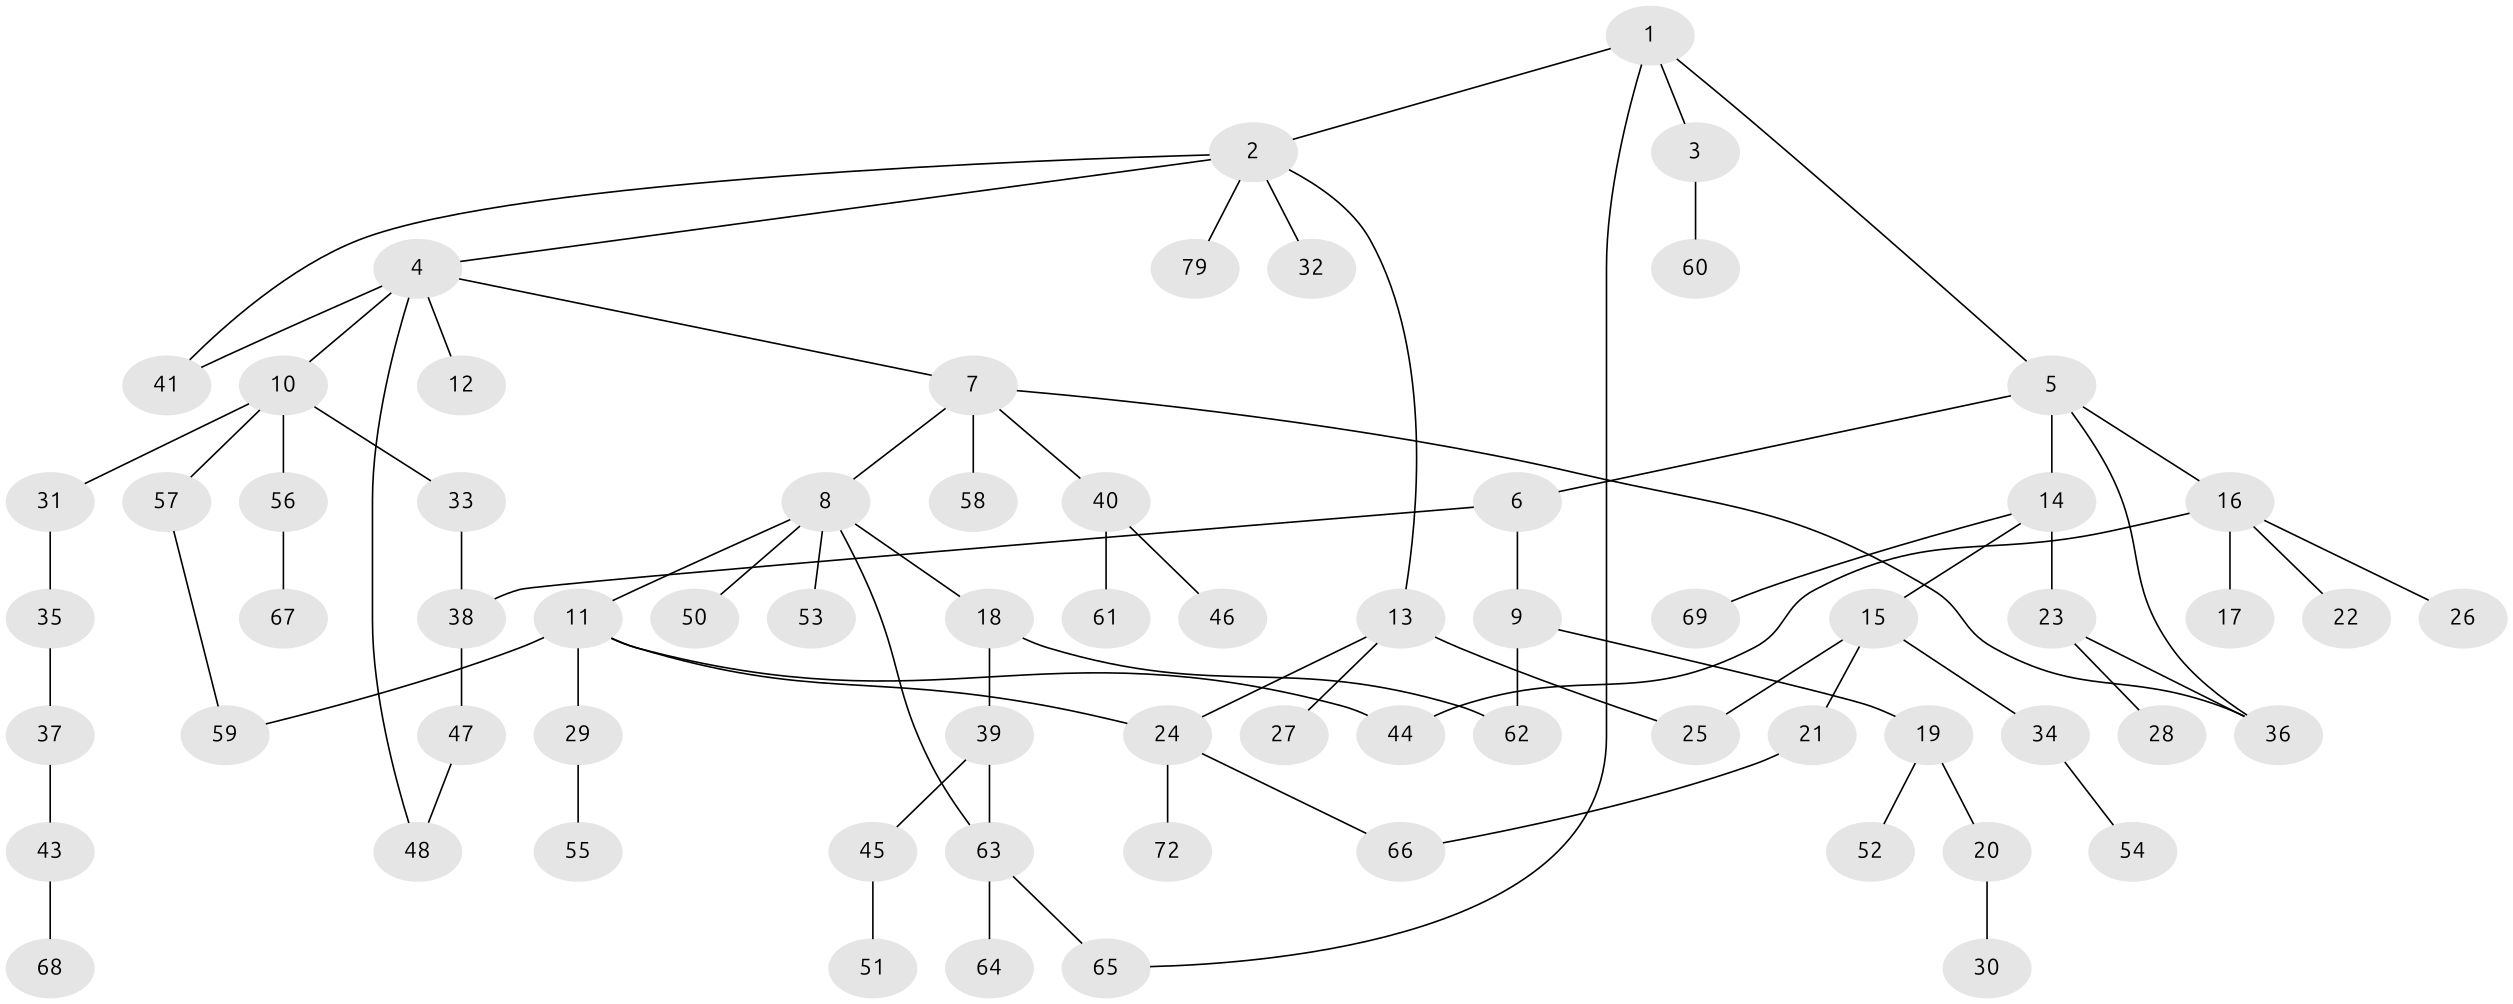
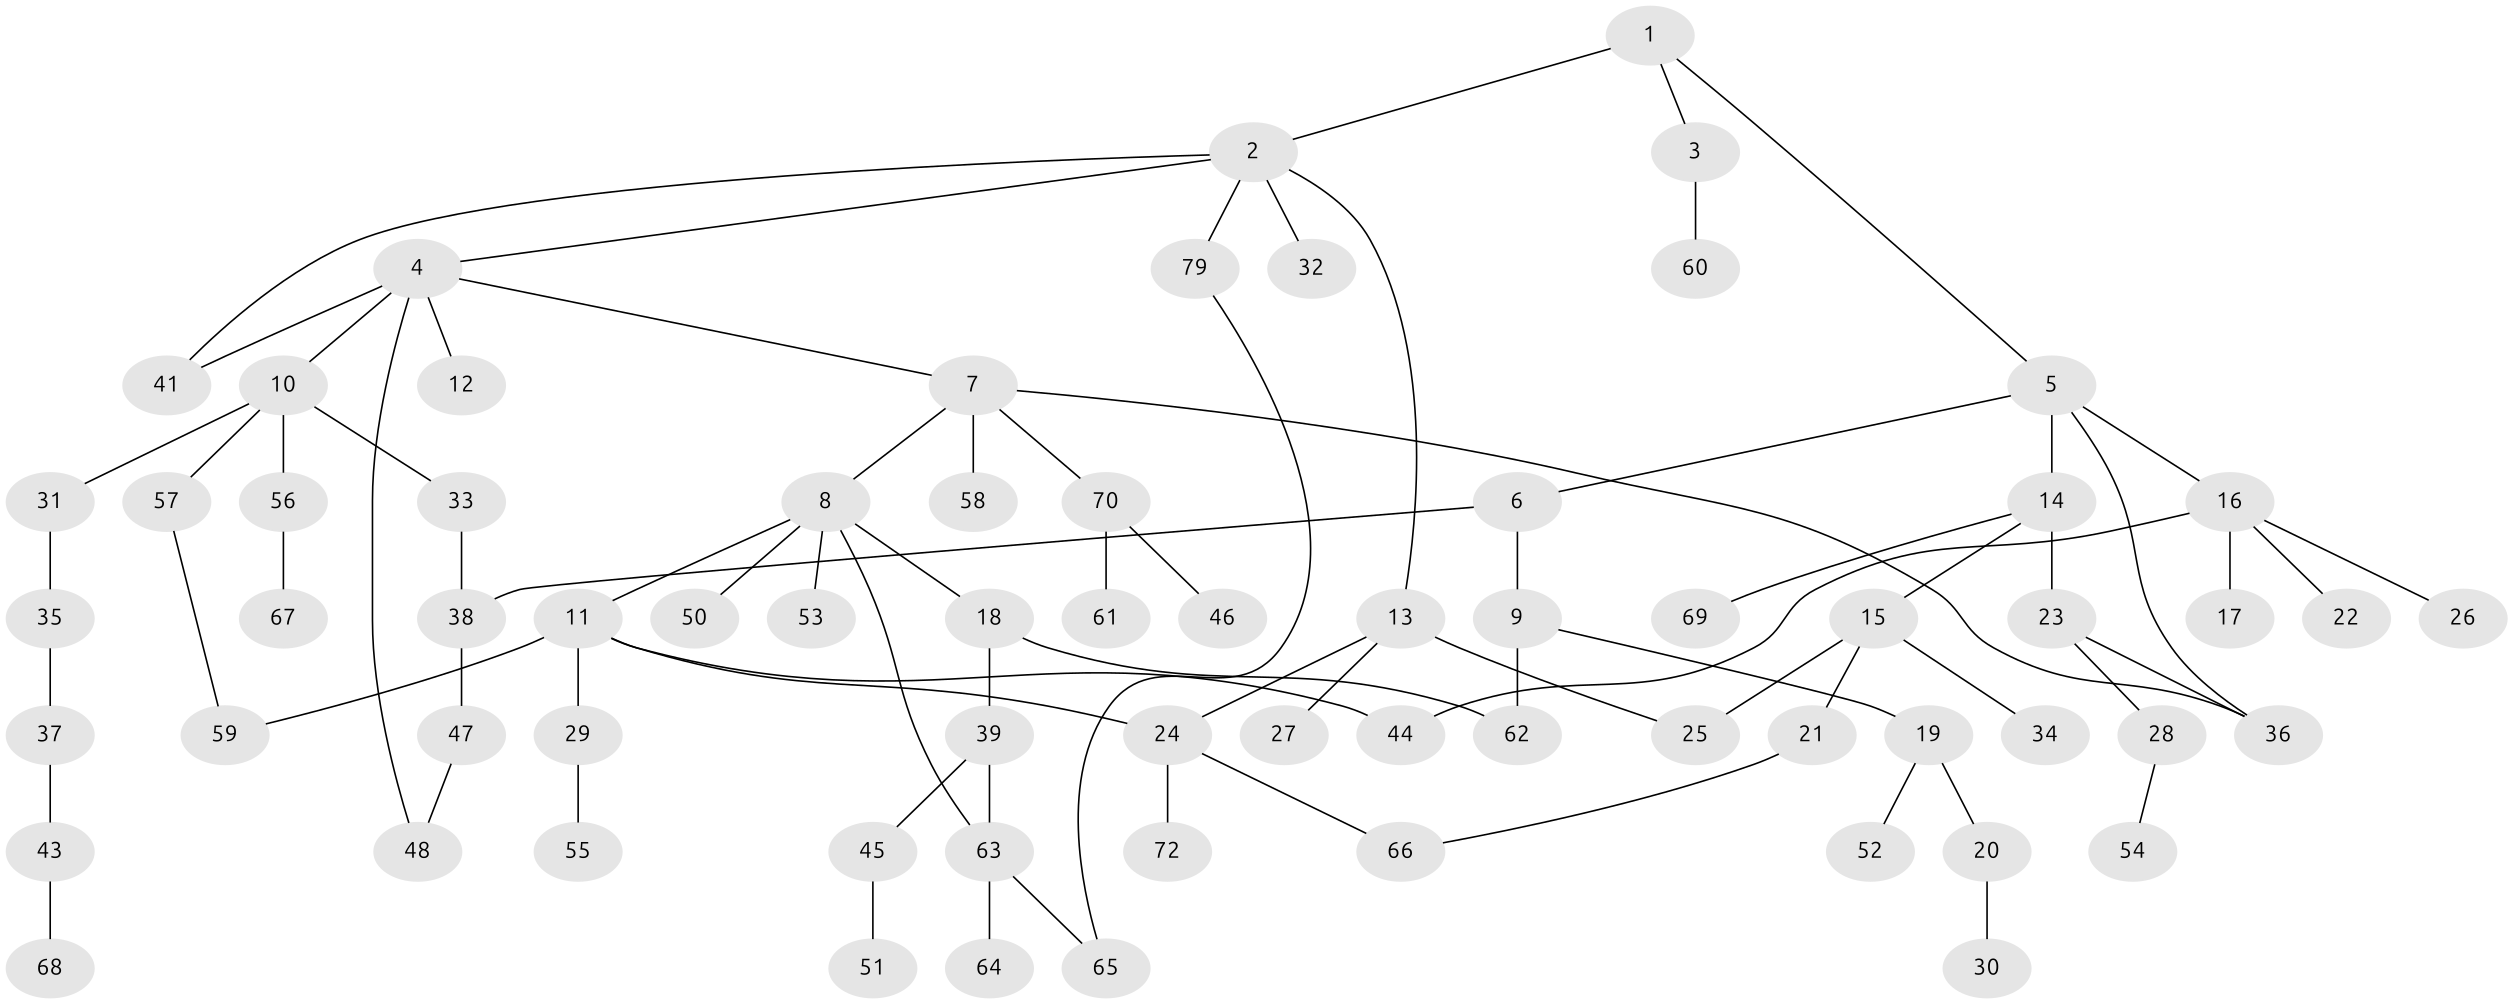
node "40": label "40" -> "70"
edge "1" -- "65": now "79" -- "65"
edge "34" -- "54": now "28" -- "54"
